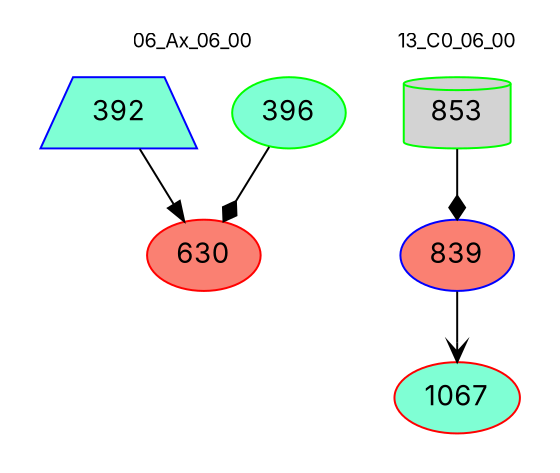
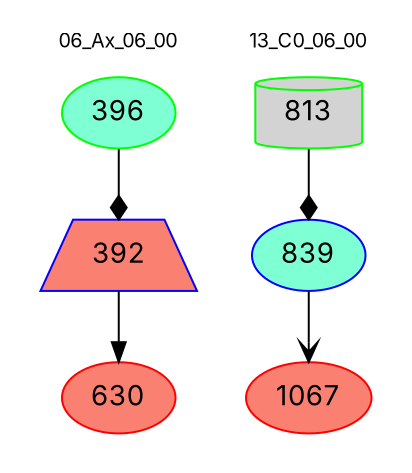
node "392": fillcolor aquamarine -> salmon
node "853": label "853" -> "813"
edge "396" -> "630": now "396" -> "392"
node "839": fillcolor salmon -> aquamarine
node "1067": fillcolor aquamarine -> salmon
